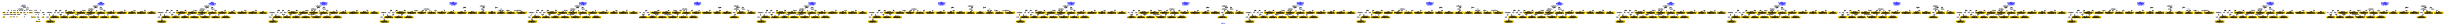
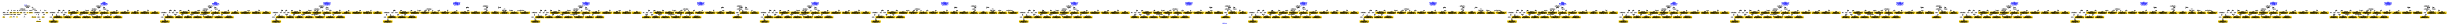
node "creationDate": fillcolor gold -> lightgray
node "imageURL": added
